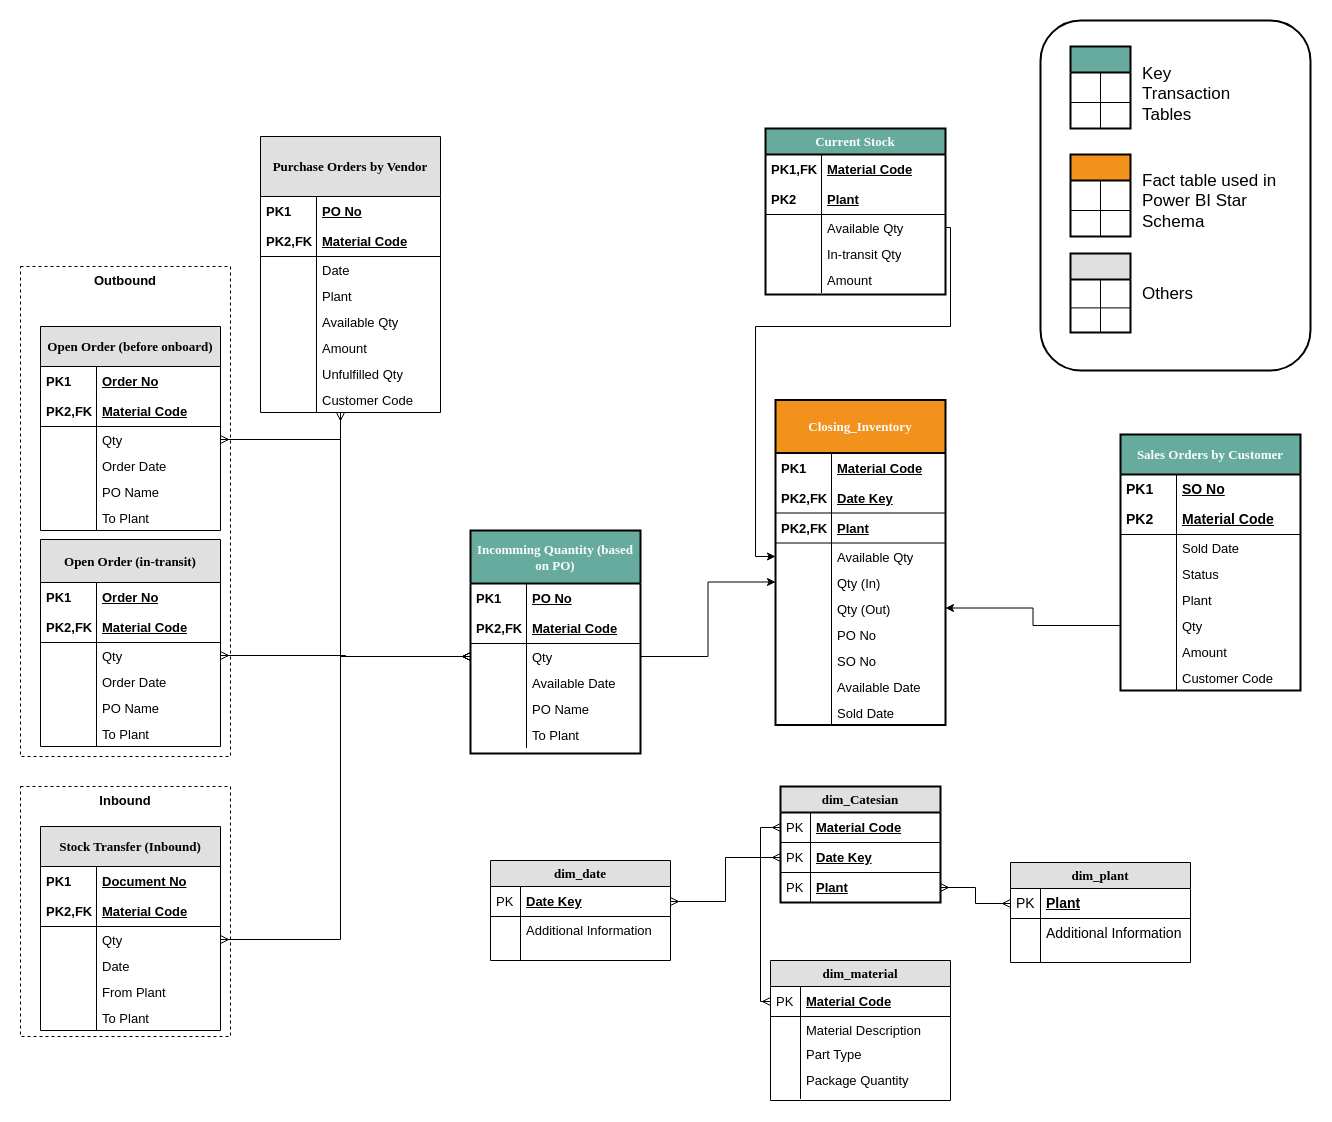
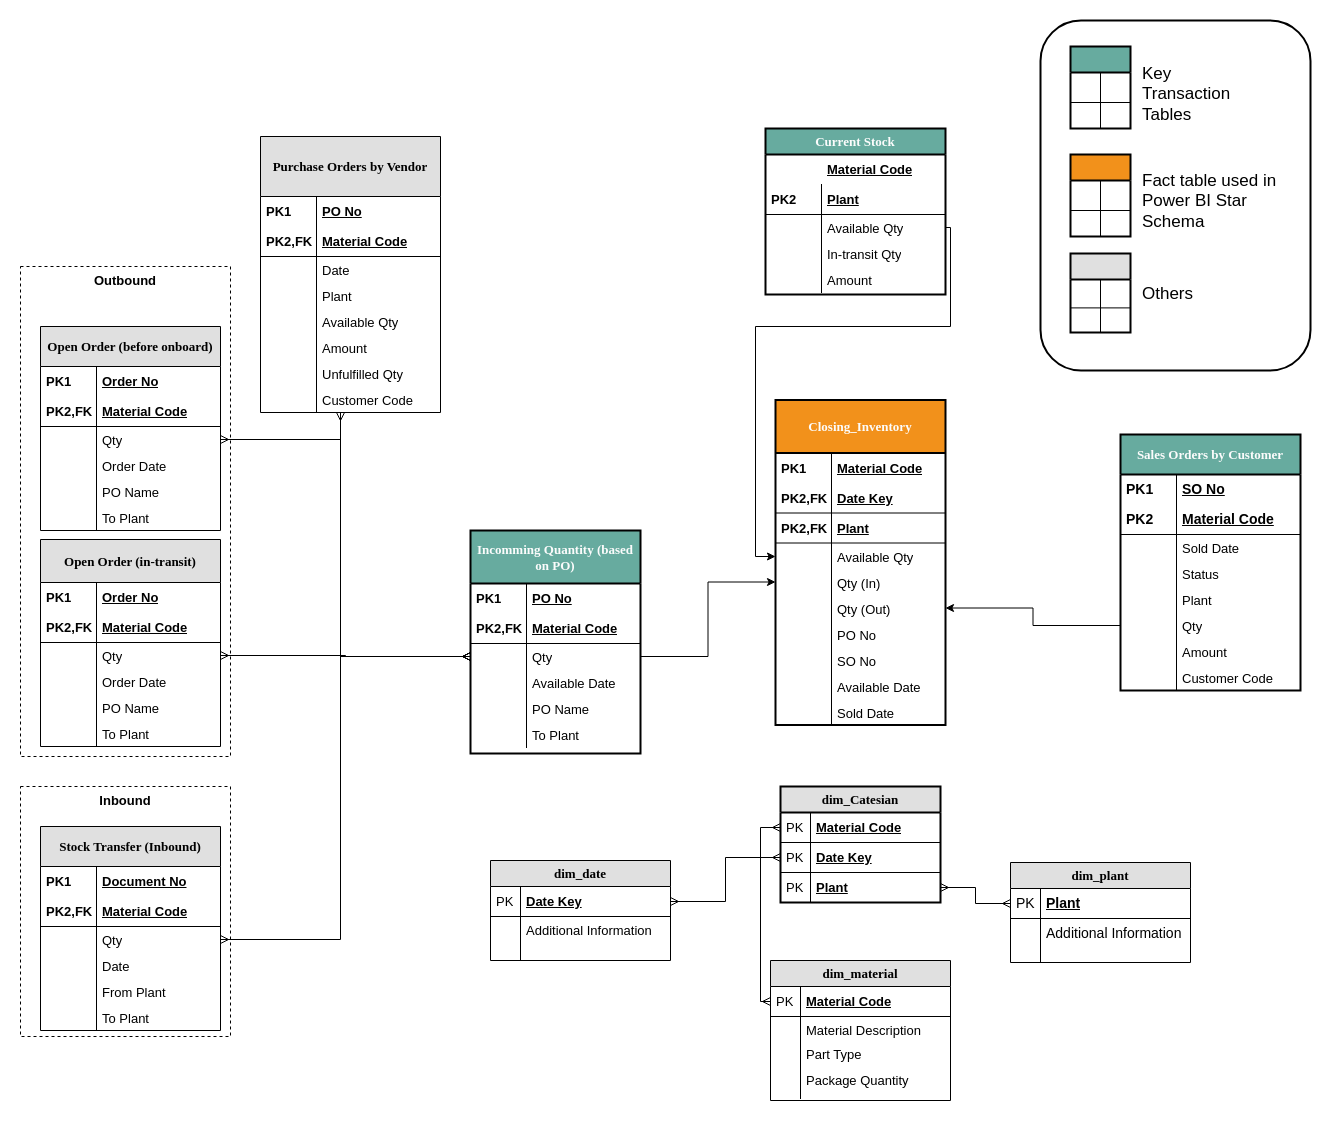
node "PK1,FK": removed
